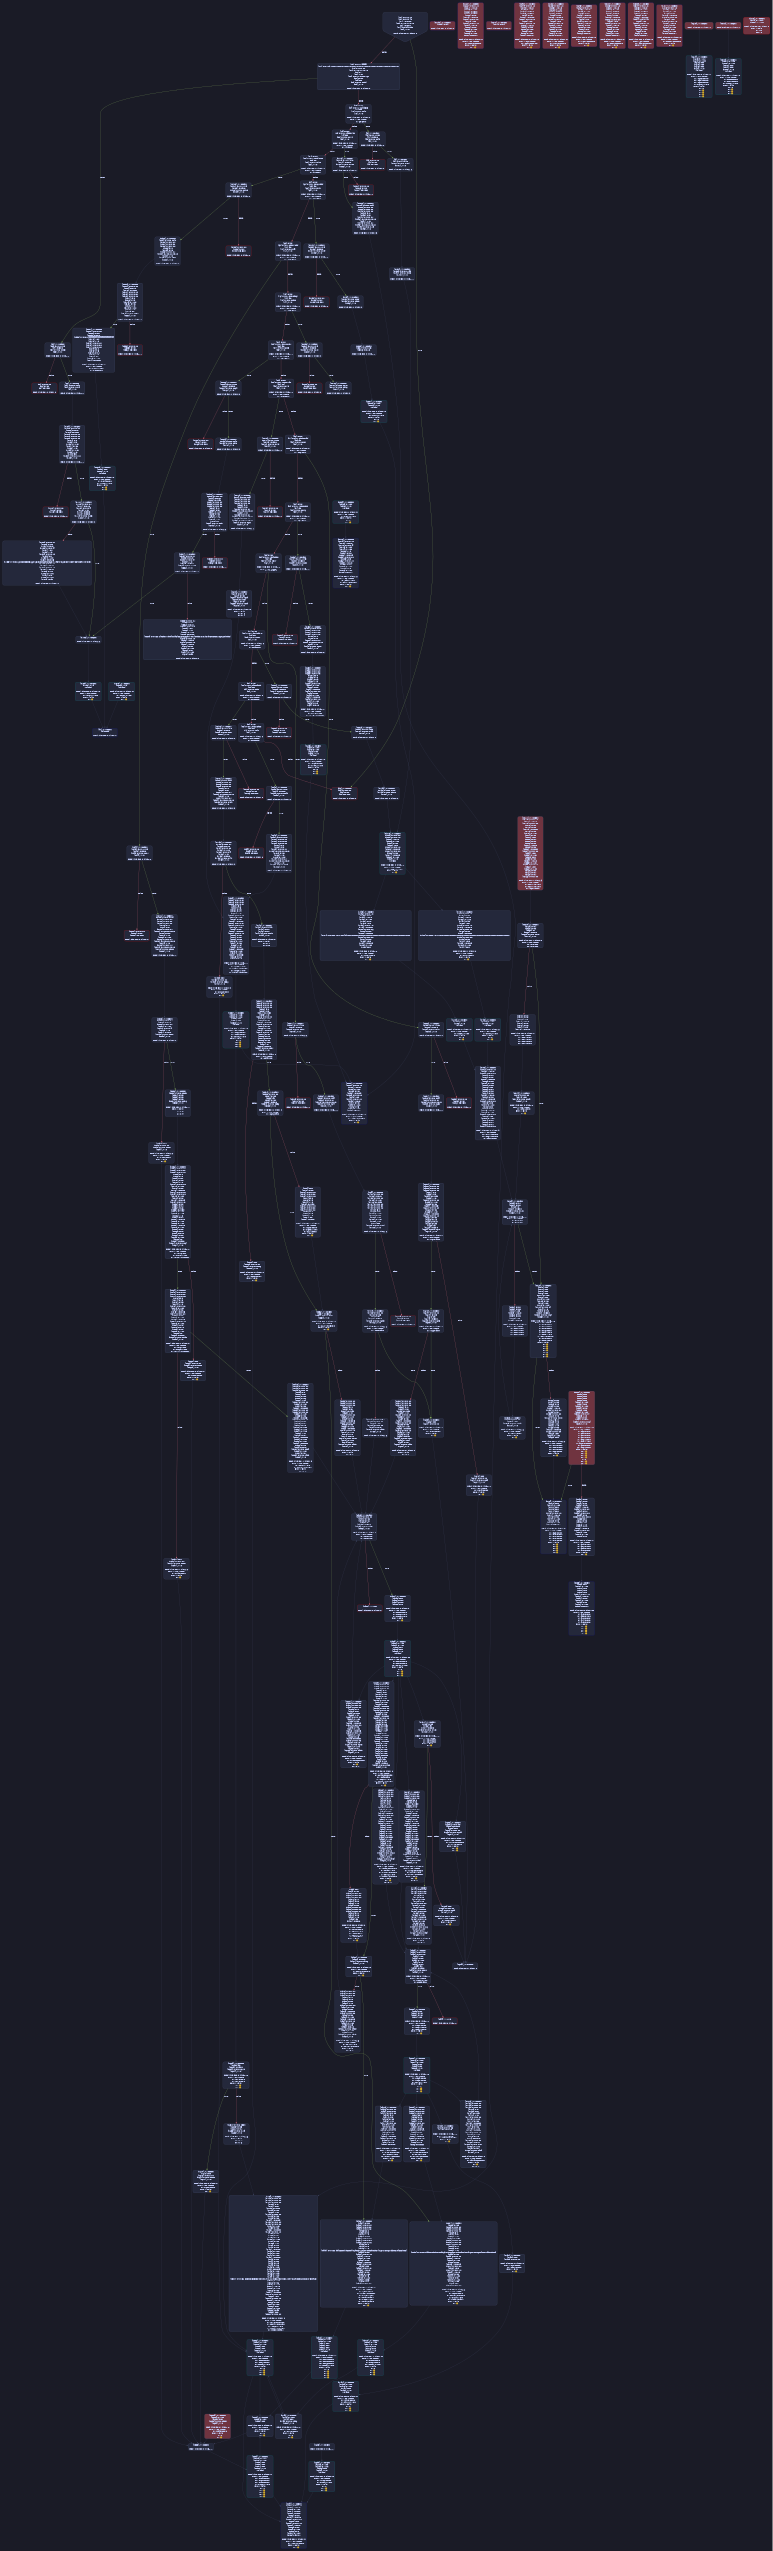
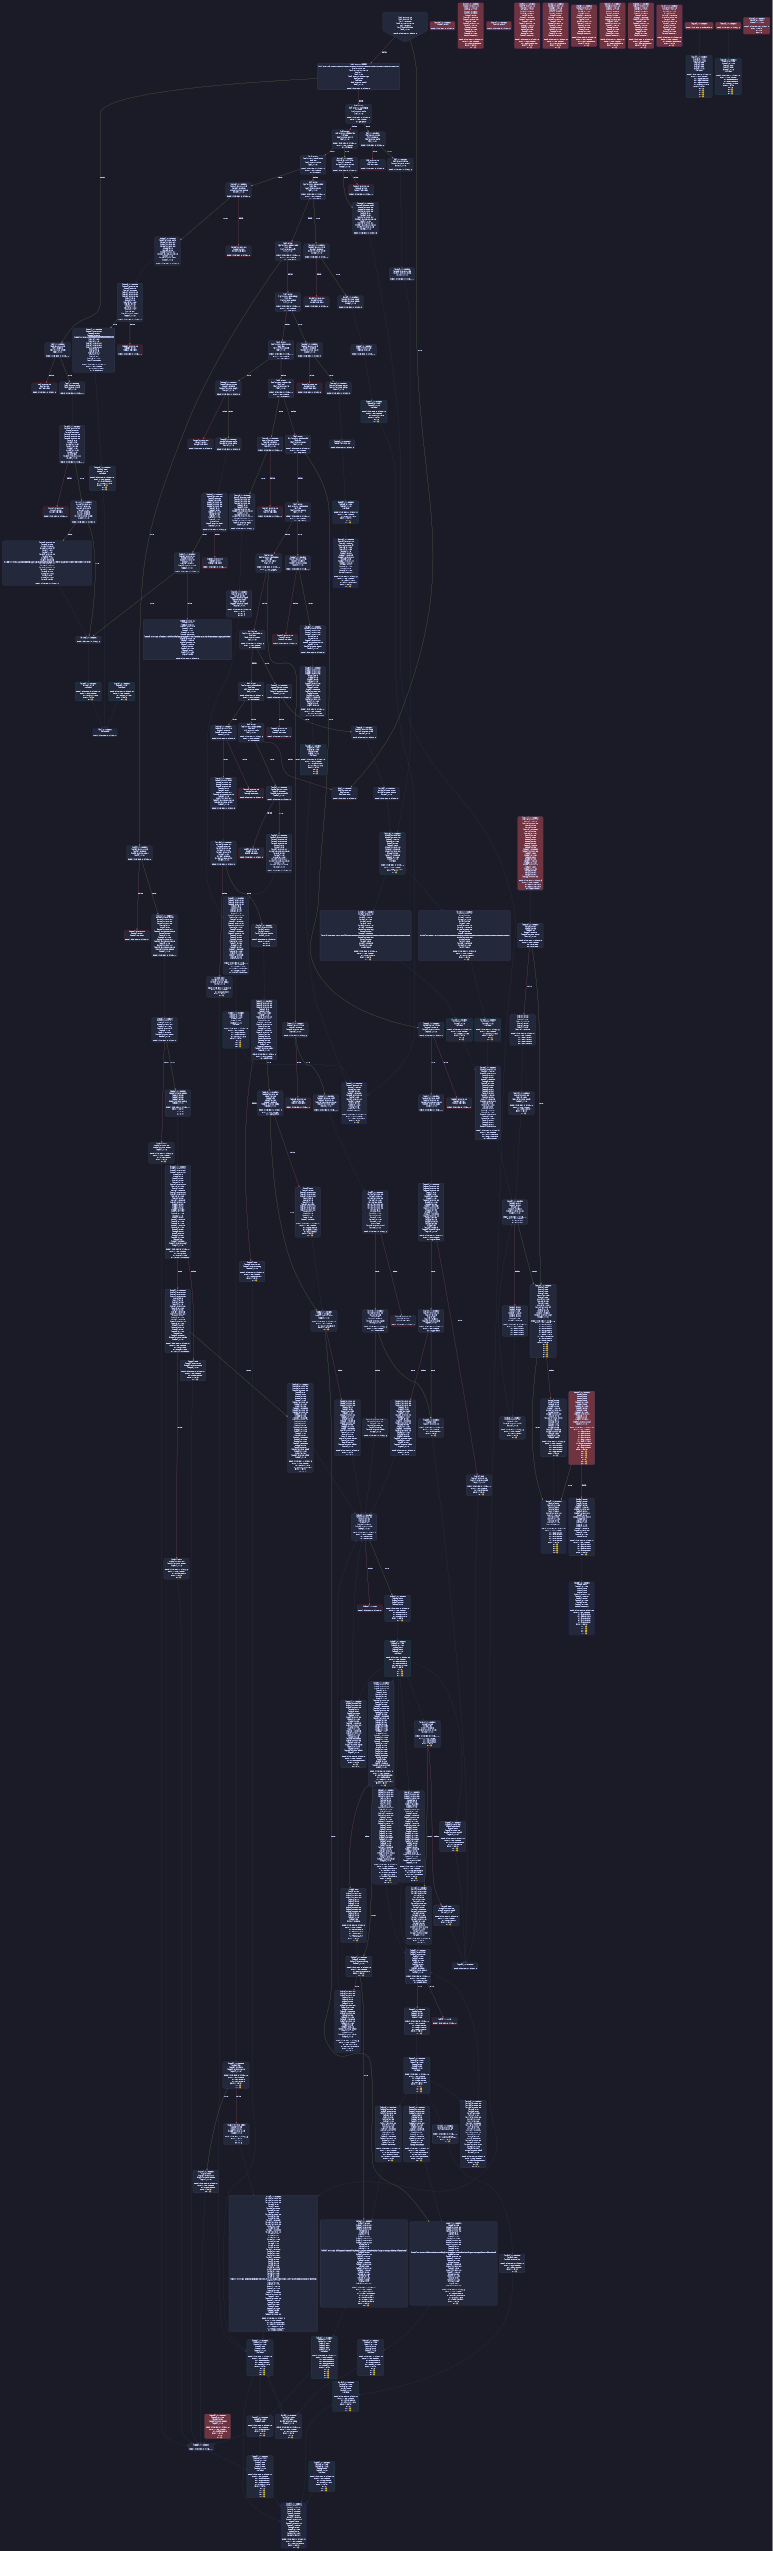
node "[0648] JUMPDEST Stack size req: 0, sizeΔ: 0": label "[0648] JUMPDEST Stack size req: 0, sizeΔ: 0" -> "[0648] JUMPDEST Stack size req: 0, acbaede: 0"
node "[0802] JUMPDEST Stack acd req: 0, sizeΔ: 0": label "[0802] JUMPDEST Stack acd req: 0, sizeΔ: 0" -> "[0802] JUMPDEST Stack size req: 0, sizeΔ: 0"
node "[05b6] JUMPDEST [05b7] PUSH1 00 Stack size req: 0, sizeΔ: 1": added
node "[048a] JUMPDEST Stack size req: 0, sizeΔ: 0": label "[048a] JUMPDEST Stack size req: 0, sizeΔ: 0" -> "[048a] JUMPDEST Stack cbb req: 0, sizeΔ: 0"
node "[06da] JUMPDEST Stack size req: 0, sizeΔ: 0": removed
